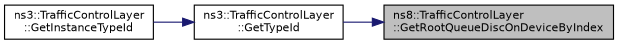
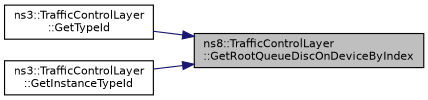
edge "ns3::TrafficControlLayer ::GetInstanceTypeId" -> "ns3::TrafficControlLayer ::GetTypeId": now "ns3::TrafficControlLayer ::GetInstanceTypeId" -> "ns8::TrafficControlLayer ::GetRootQueueDiscOnDeviceByIndex"
